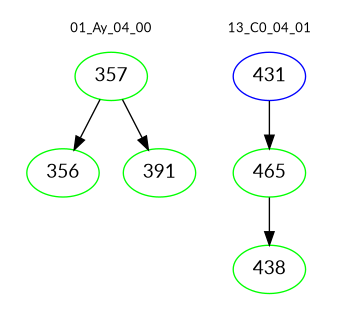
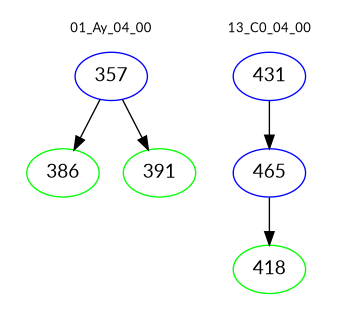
cluster "13_C0_04_01": label "13_C0_04_01" -> "13_C0_04_00"
node "357": color green -> blue
node "356": label "356" -> "386"
node "465": color green -> blue
node "438": label "438" -> "418"
